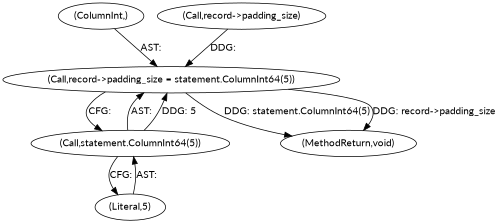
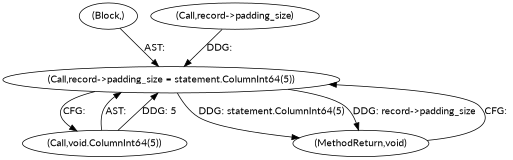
node "(ColumnInt,)": label "(ColumnInt,)" -> "(Block,)"
edge "(MethodReturn,void)" -> "(Call,record->padding_size = statement.ColumnInt64(5))": added, label "CFG:"
node "(Call,statement.ColumnInt64(5))": label "(Call,statement.ColumnInt64(5))" -> "(Call,void.ColumnInt64(5))"
node "(Literal,5)": removed
